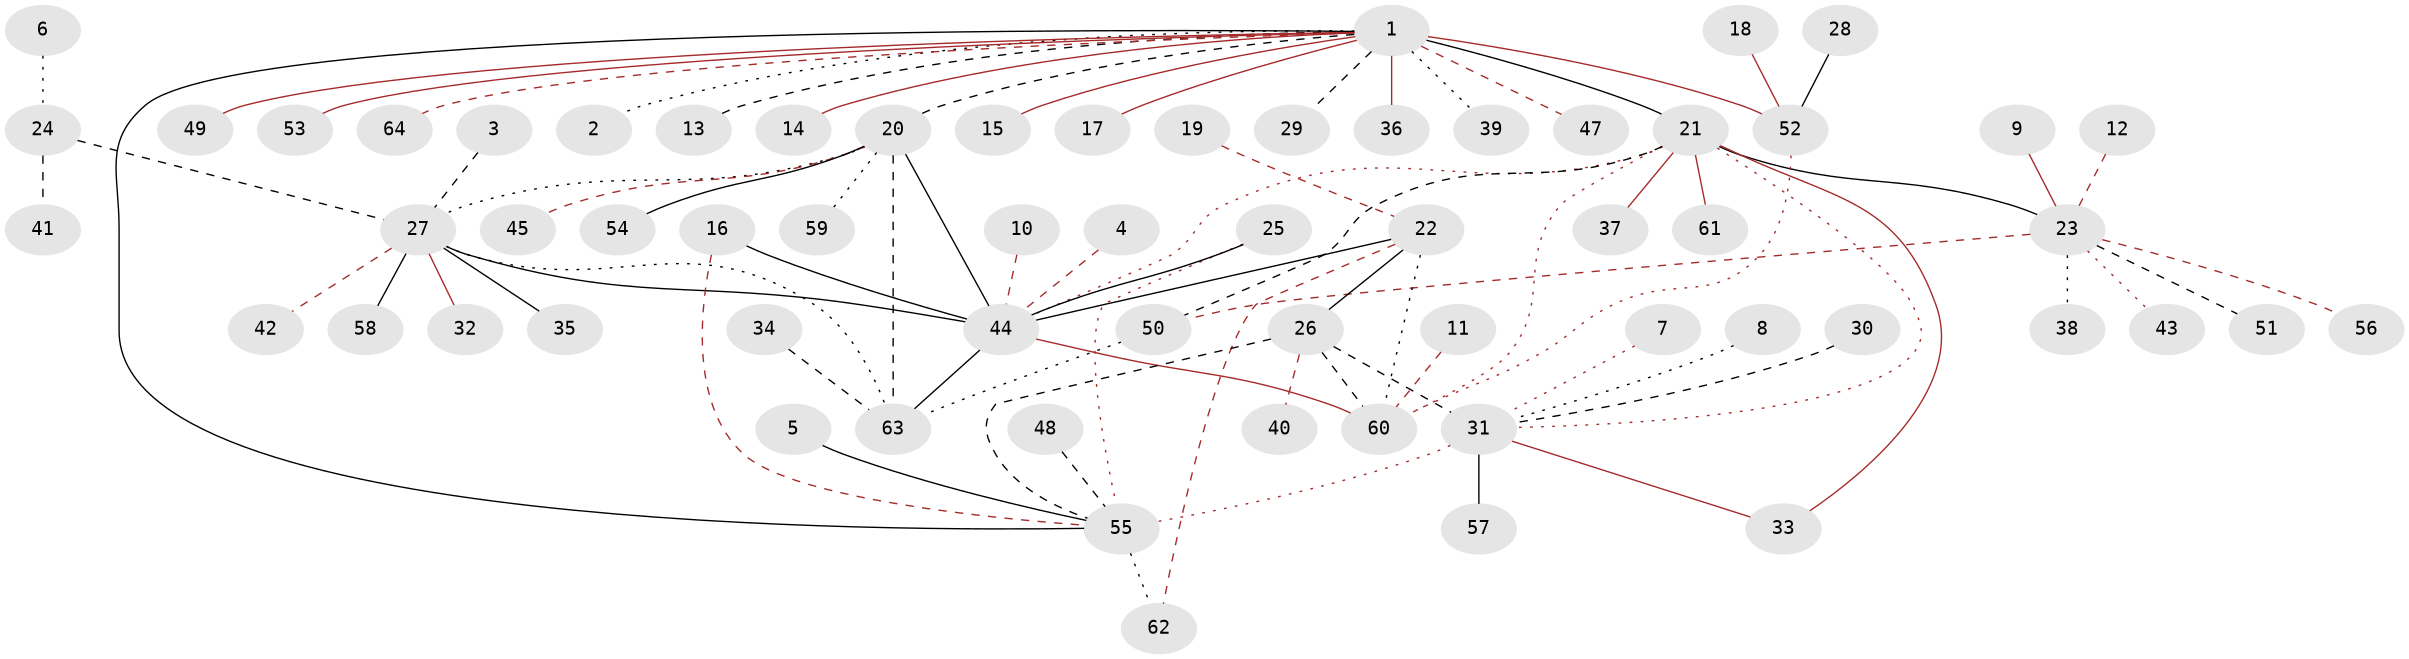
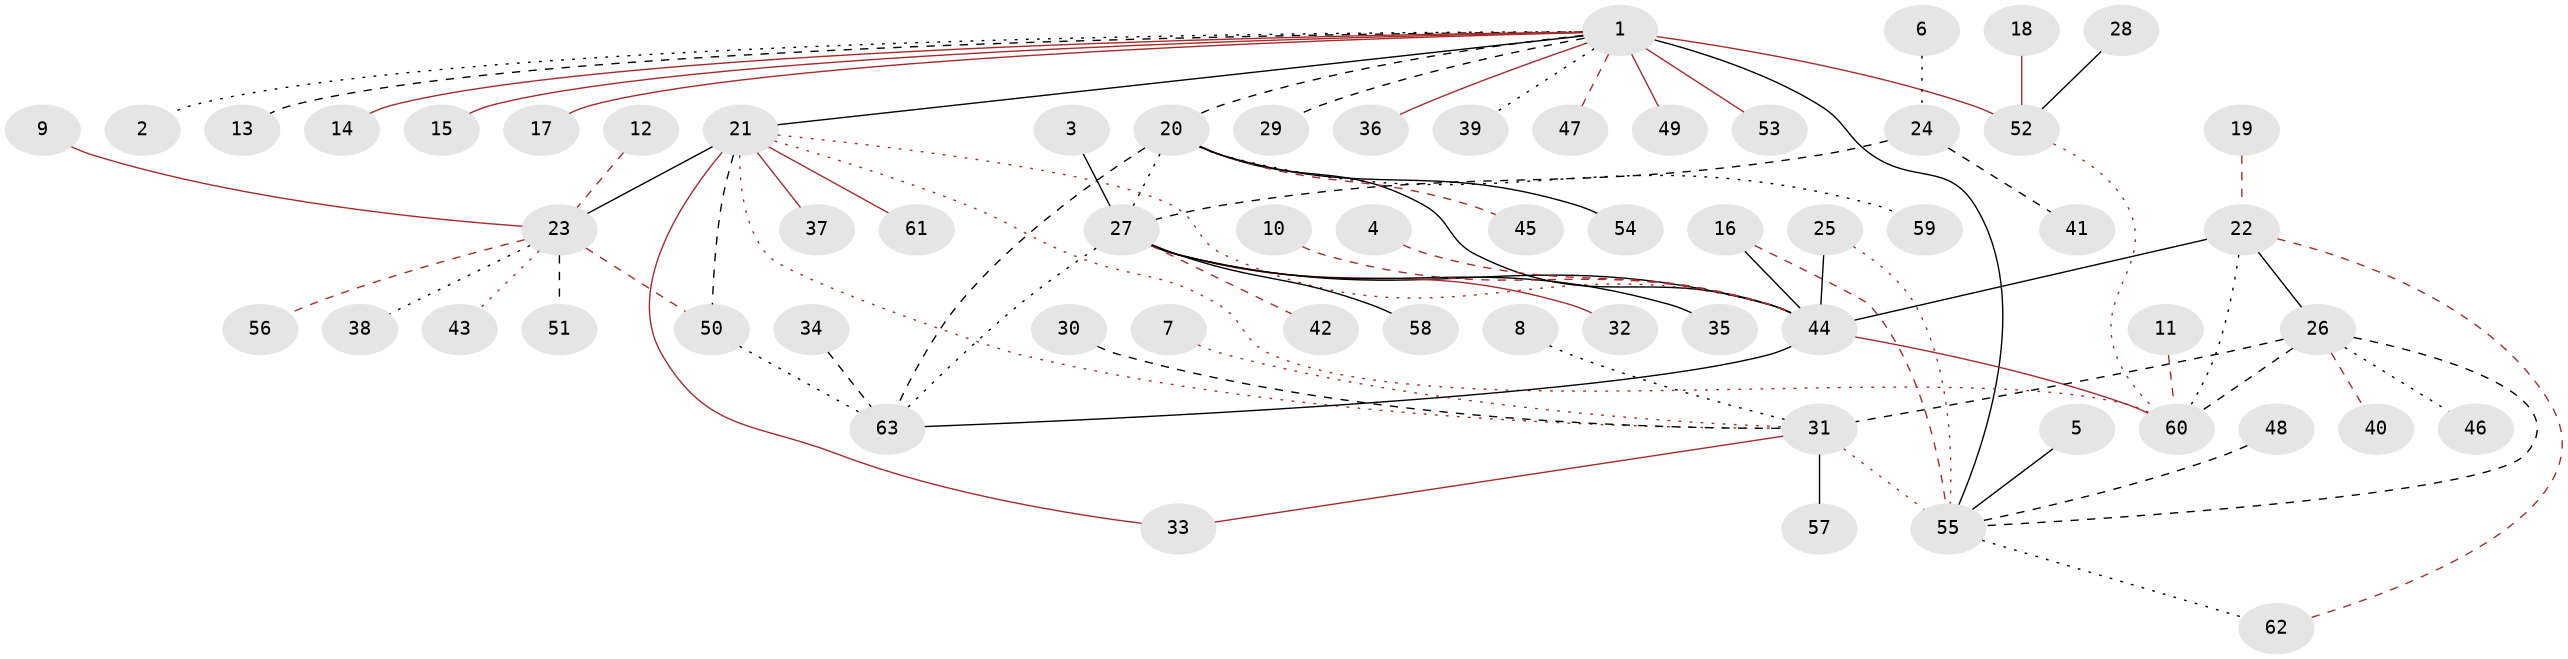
node "64": removed
edge "3" -- "27": style dashed -> solid
node "46": added
